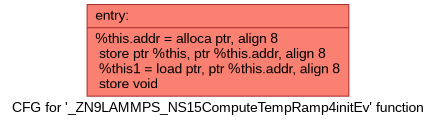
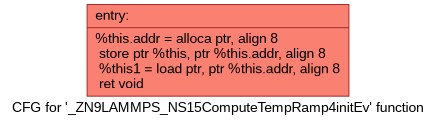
node "entry:": text "store void" -> "ret void"
